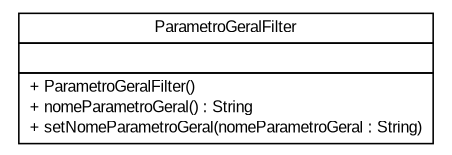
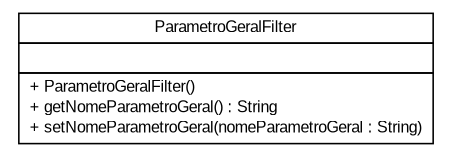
node "ParametroGeralFilter": text "+ nomeParametroGeral() : String" -> "+ getNomeParametroGeral() : String"
